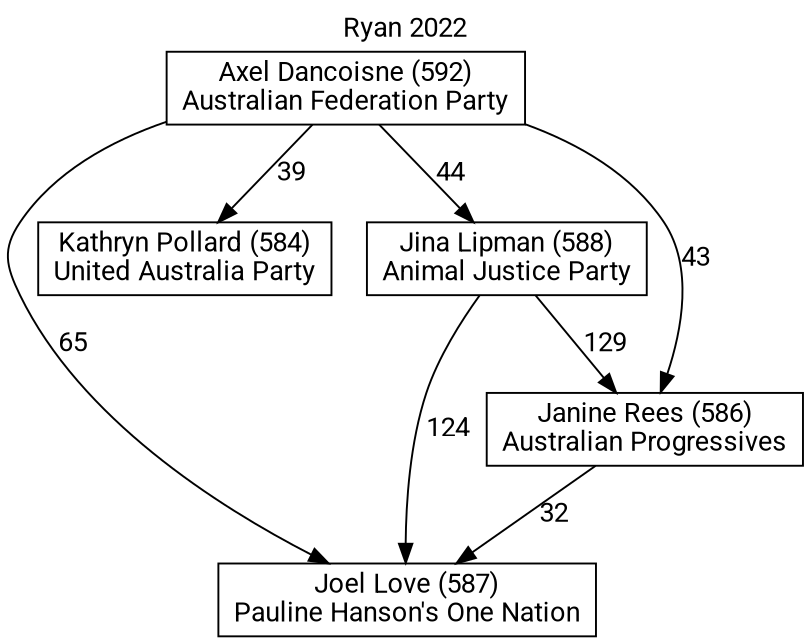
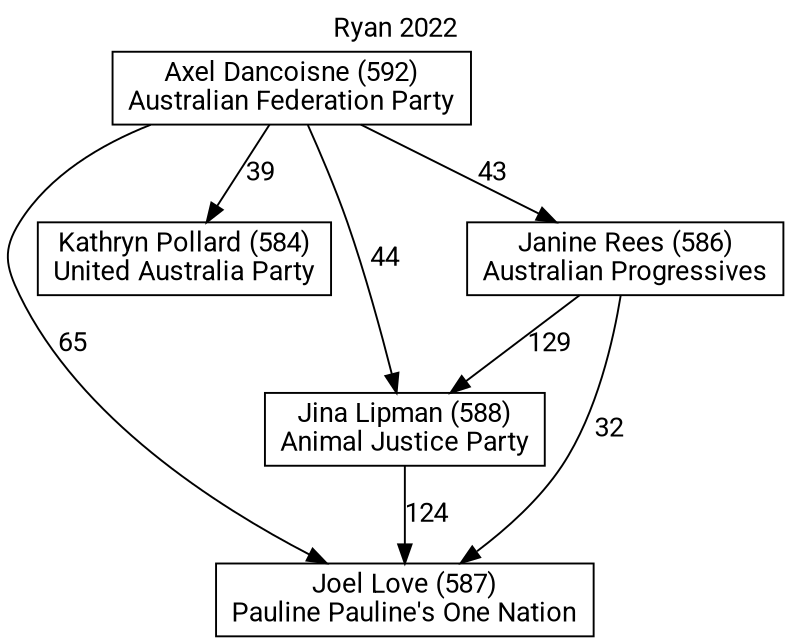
edge "Jina Lipman (588) Animal Justice Party" -> "Janine Rees (586) Australian Progressives": reversed
node "Joel Love (587) Pauline Hanson's One Nation": label "Joel Love (587) Pauline Hanson's One Nation" -> "Joel Love (587) Pauline Pauline's One Nation"
